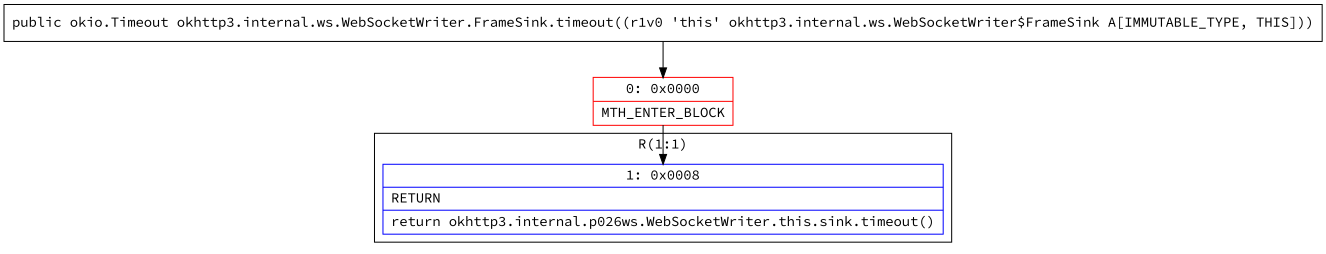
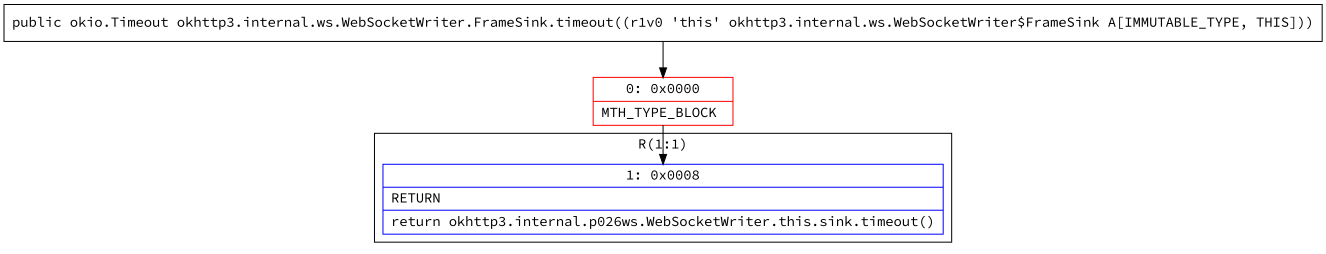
node "0: 0x0000": text "MTH_ENTER_BLOCK" -> "MTH_TYPE_BLOCK"
